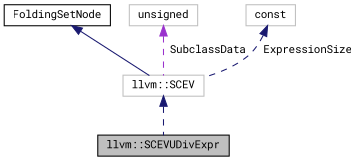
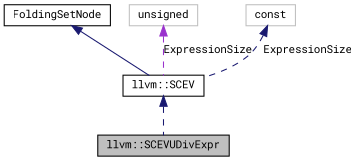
edge "llvm::SCEV" -> "unsigned": label " SubclassData" -> " ExpressionSize"
node "llvm::SCEV": color grey75 -> black
